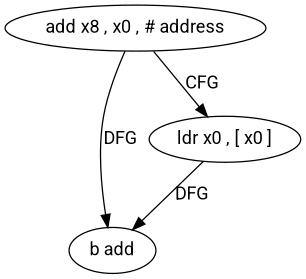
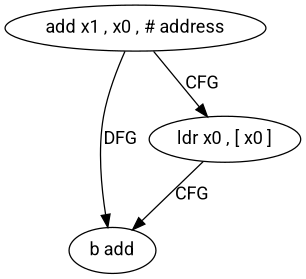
node "add x8 , x0 , # address": label "add x8 , x0 , # address" -> "add x1 , x0 , # address"
edge "ldr x0 , [ x0 ]" -> "b add": label "DFG" -> "CFG"
